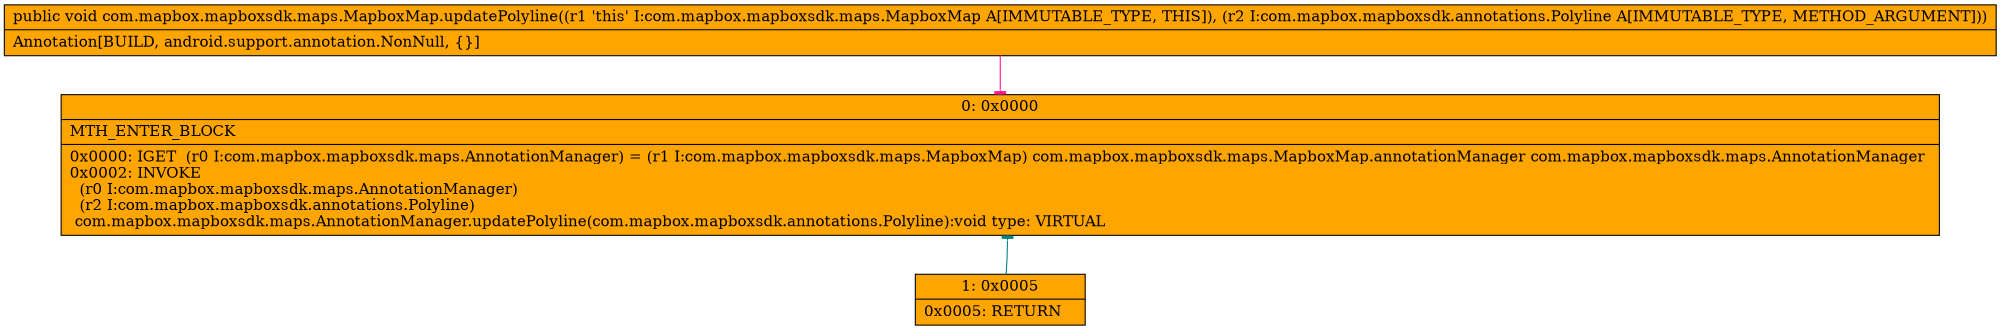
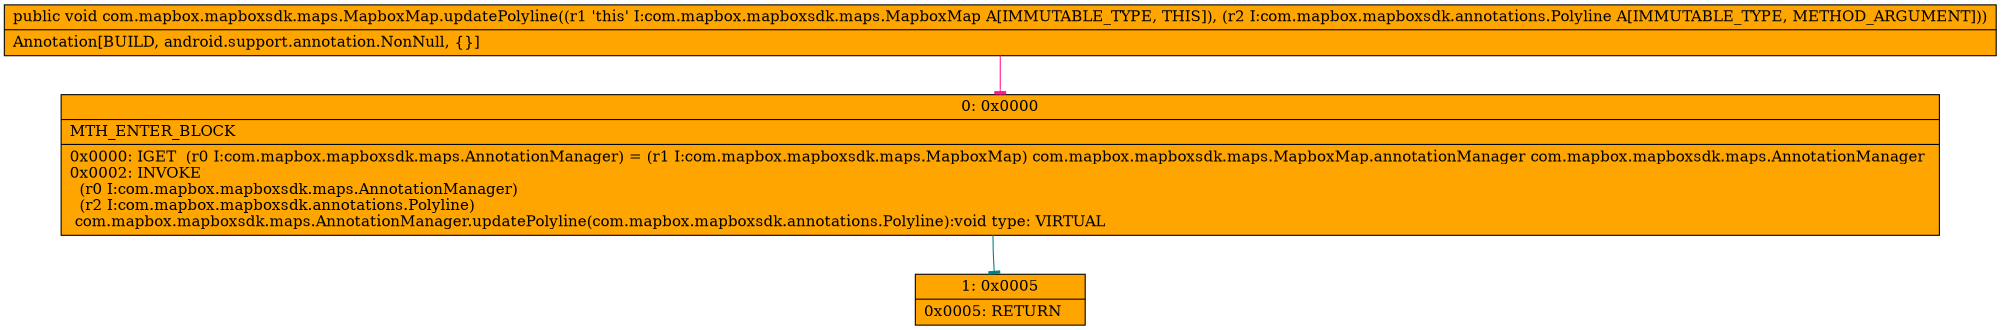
edge "1: 0x0005" -> "0: 0x0000": reversed
